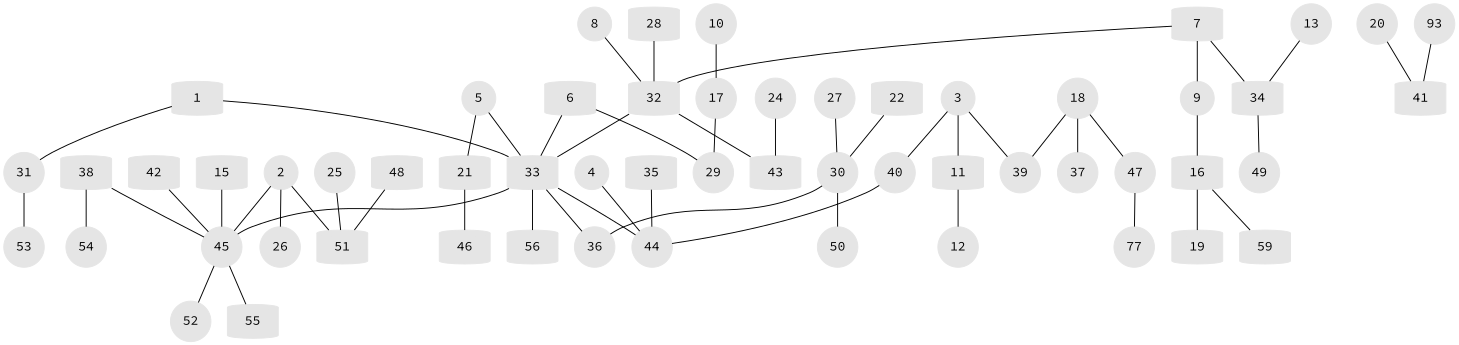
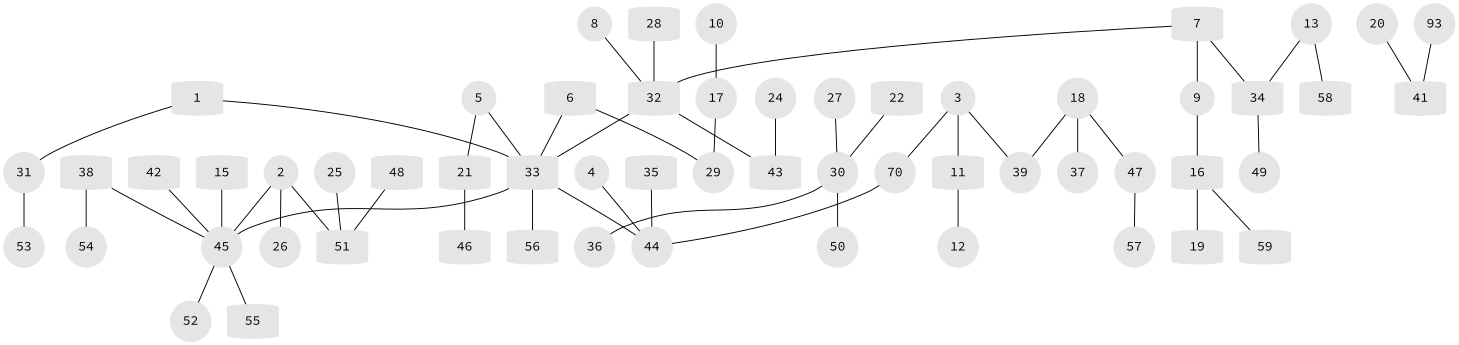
node "58": added
node "40": label "40" -> "70"
edge "33" -- "36": removed
node "77": label "77" -> "57"
